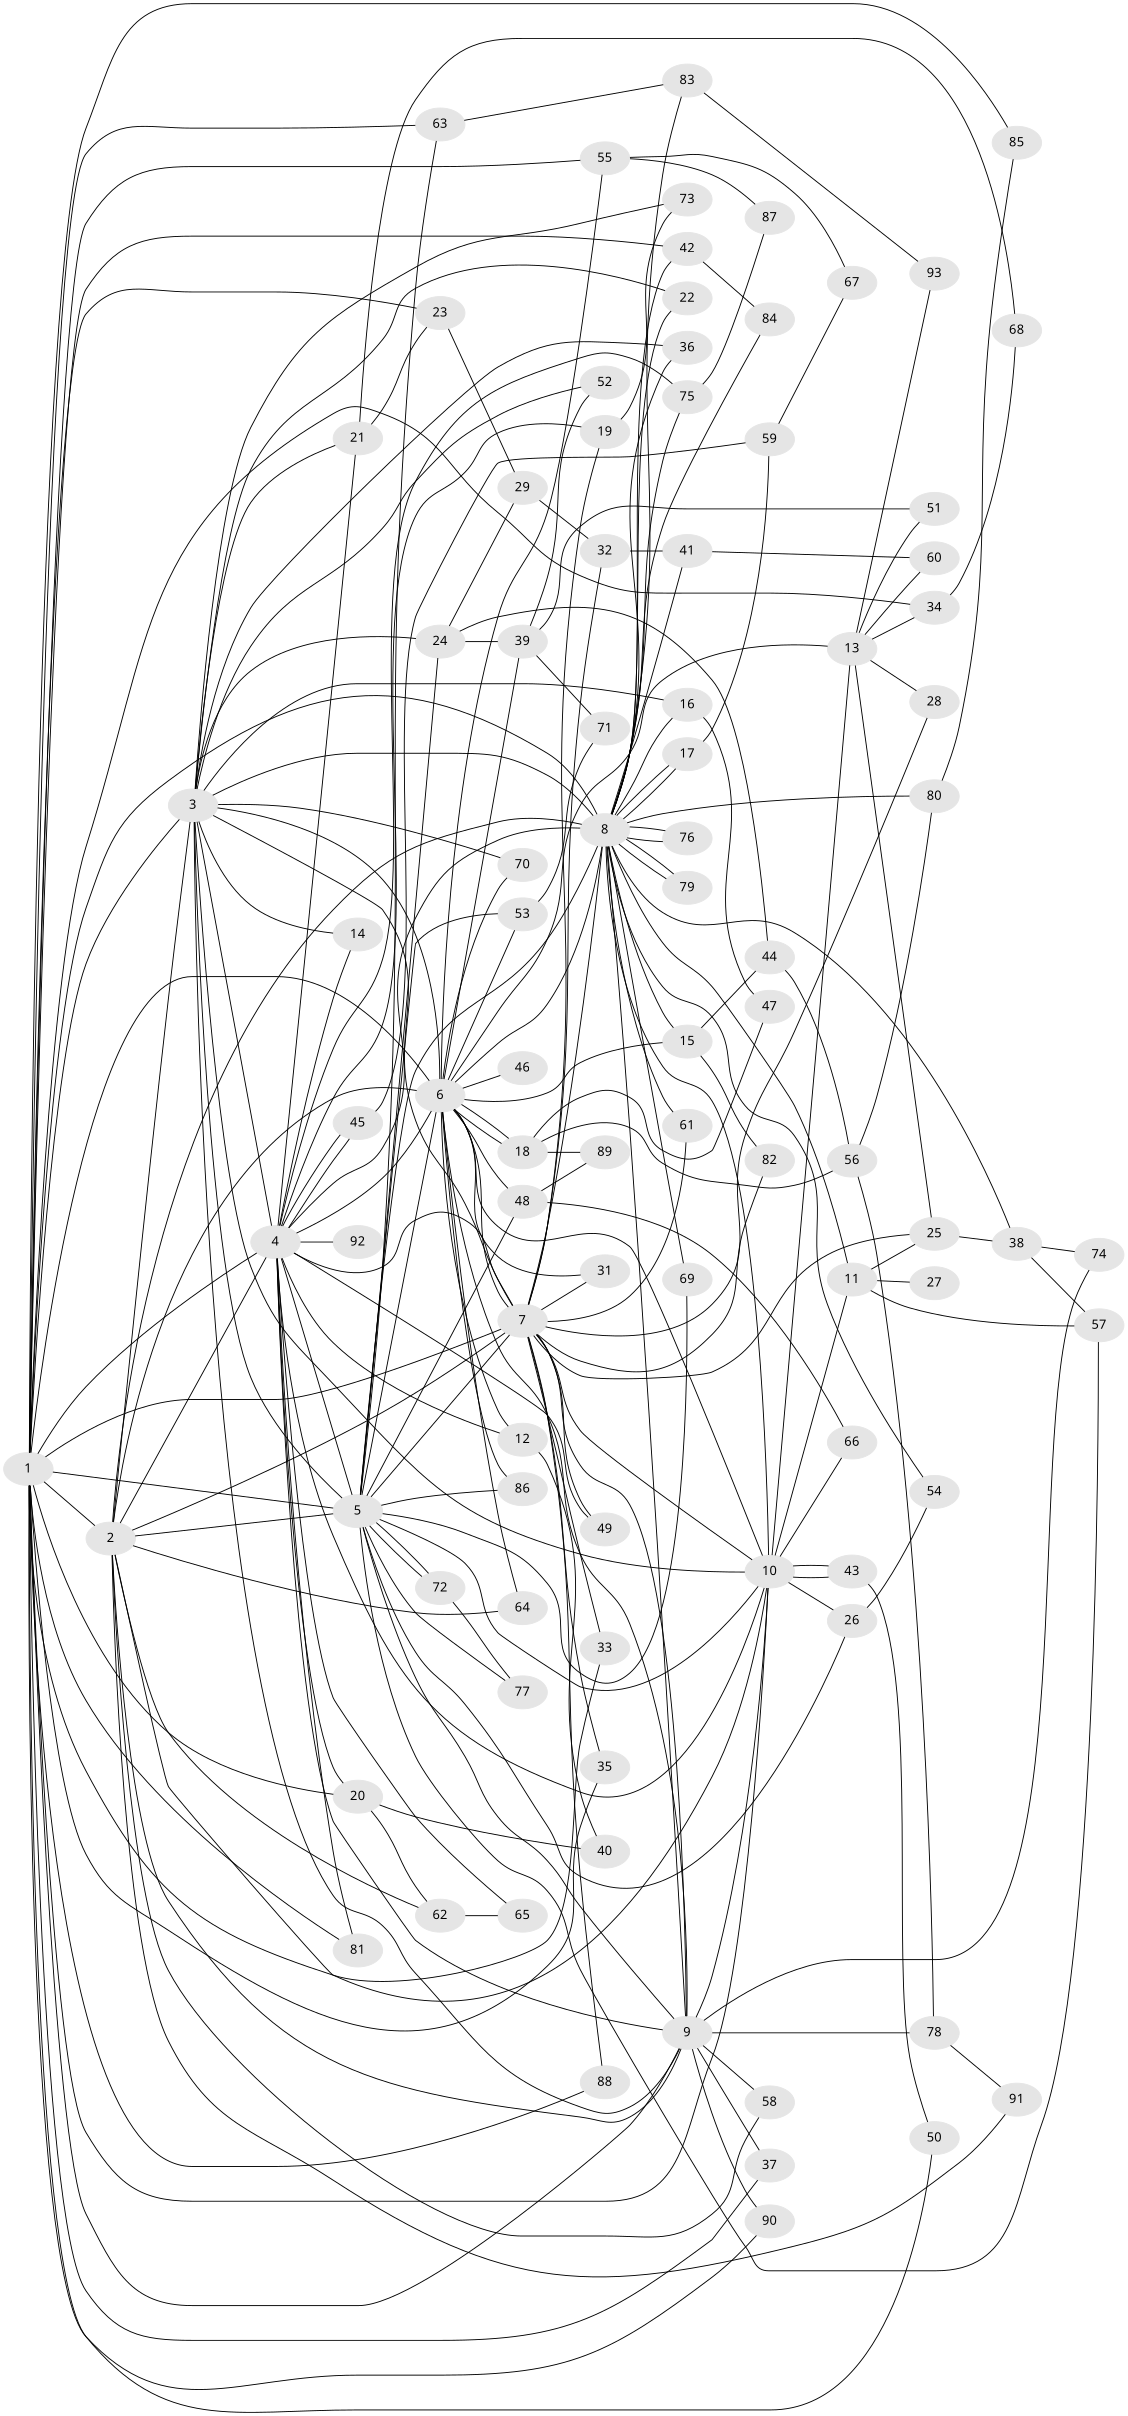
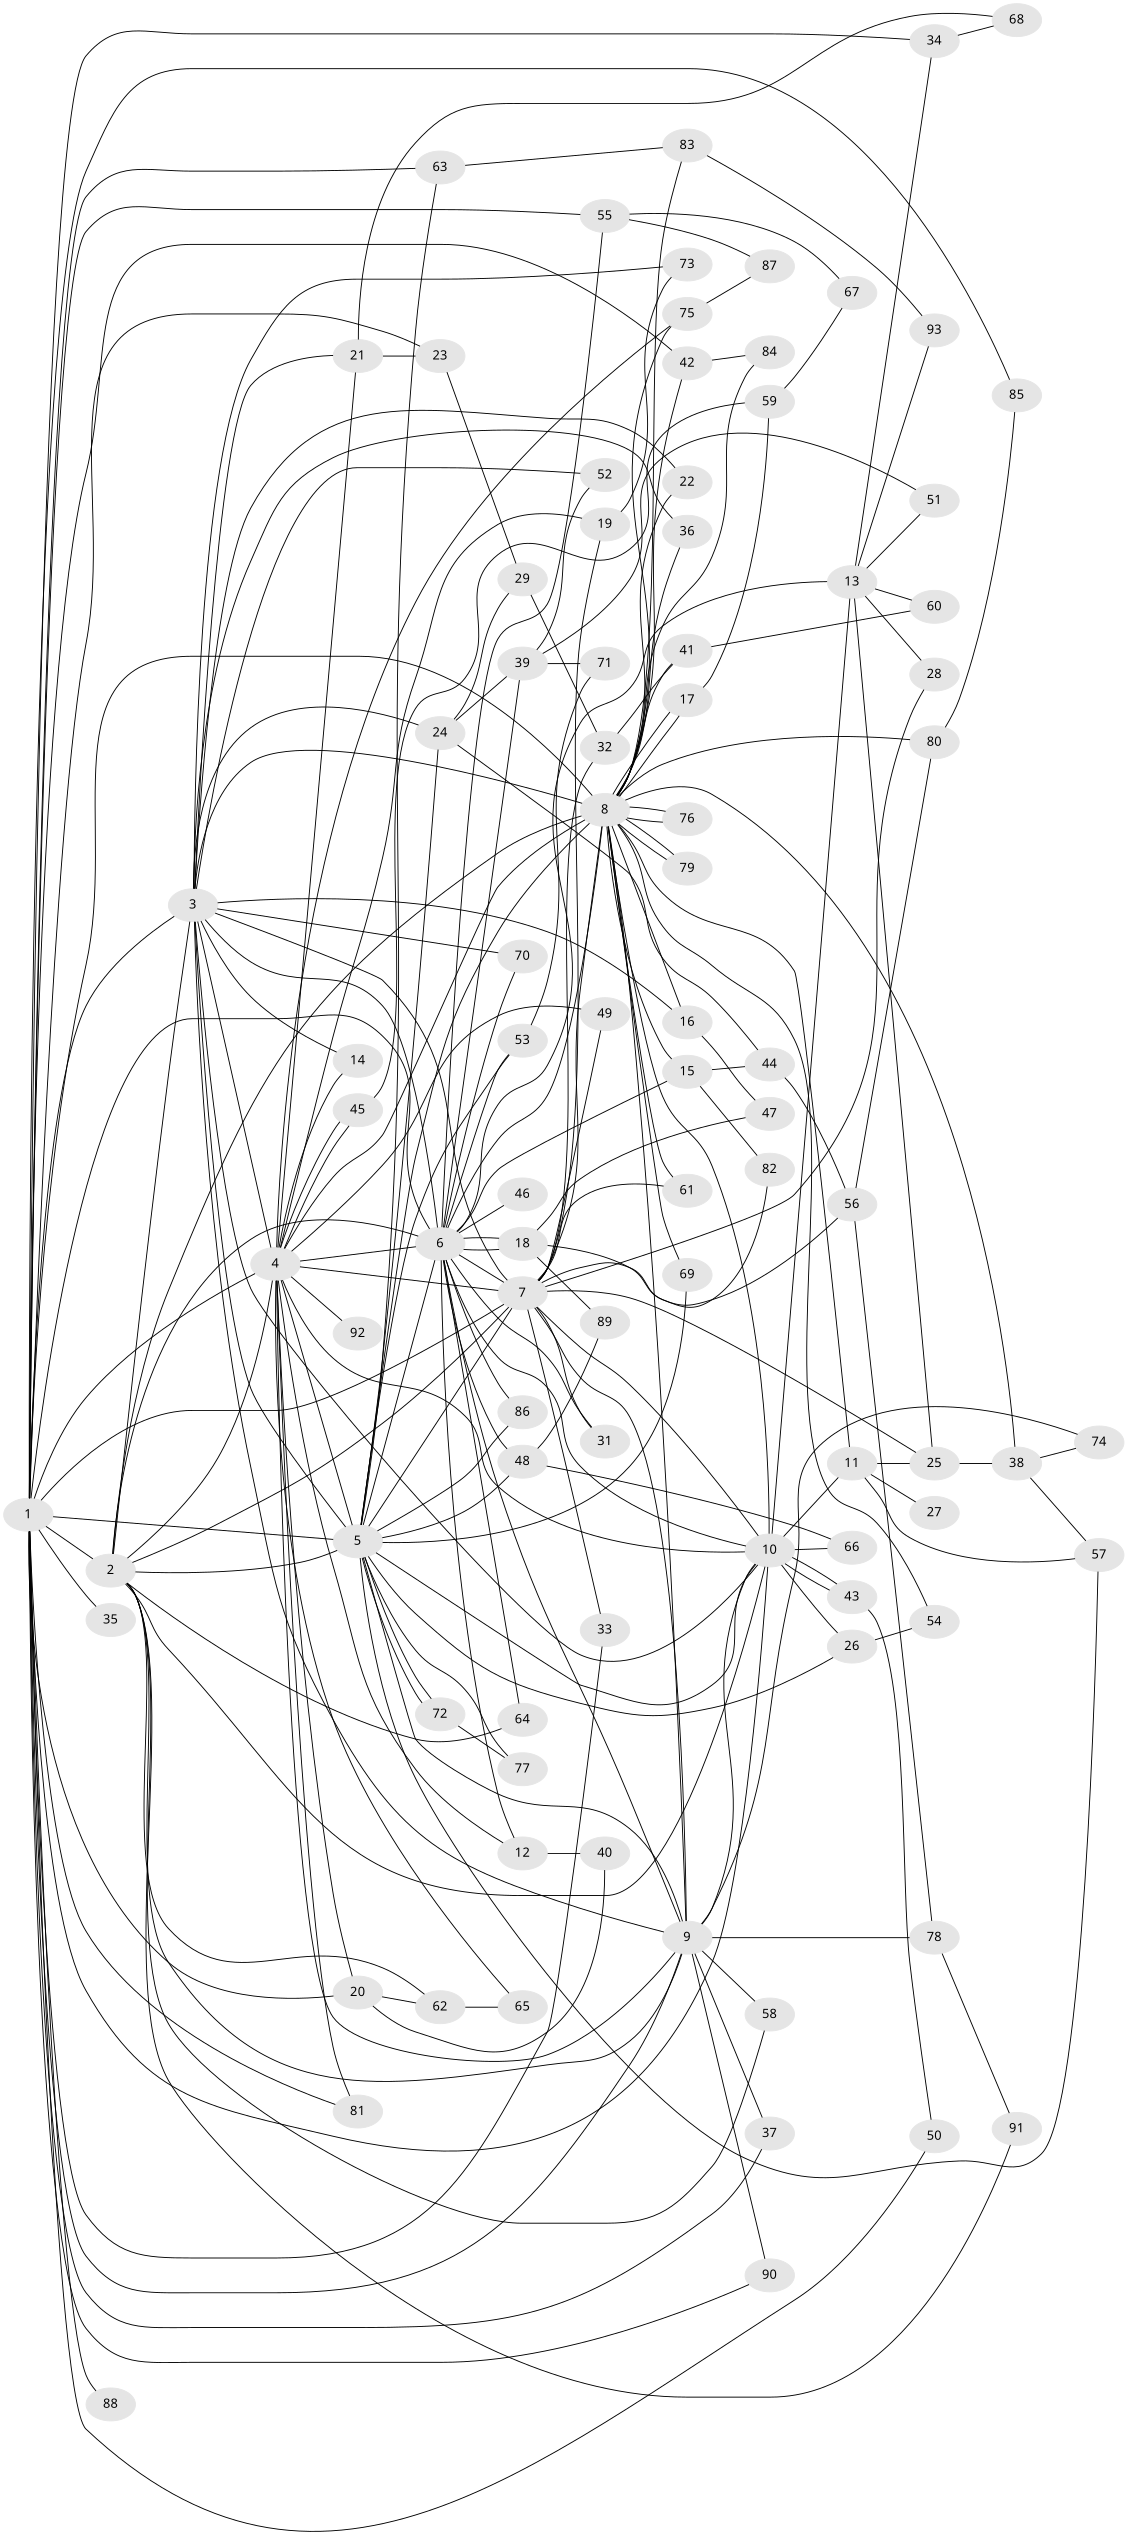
edge "7" -- "35": removed
edge "7" -- "88": removed
